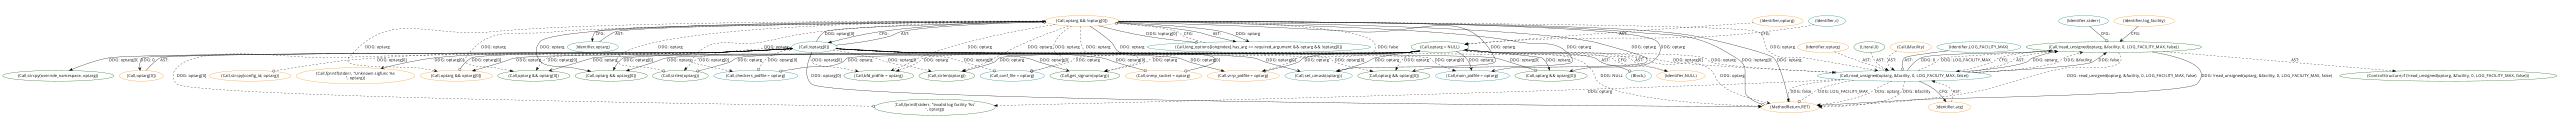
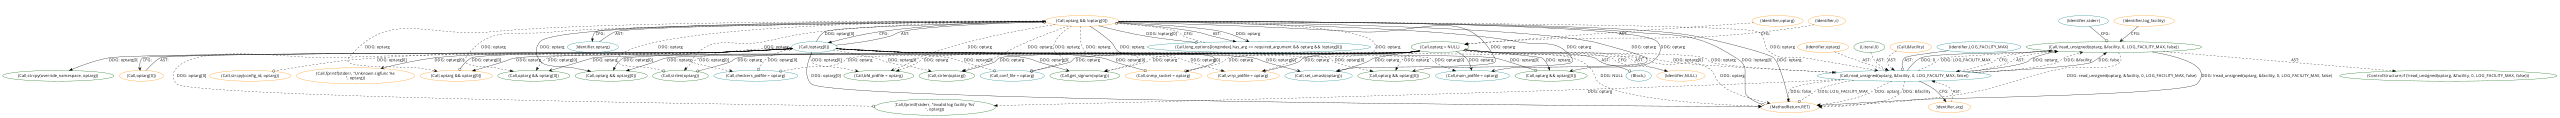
node "(Identifier,c)": color teal -> darkorange
edge "(Call,optarg && !optarg[0])" -> "(Call,vrrp_pidfile = optarg)": label "DDG: false" -> "DDG: optarg"
edge "(Identifier,NULL)" -> "(Call,optarg = NULL)": arrowhead vee -> odot
edge "(Call,!optarg[0])" -> "(Call,vrrp_pidfile = optarg)": style solid -> dashed
edge "(Call,optarg = NULL)" -> "(Call,checkers_pidfile = optarg)": style solid -> dashed
edge "(Call,optarg = NULL)" -> "(Call,conf_file = optarg)": style dashed -> solid
edge "(Call,optarg = NULL)" -> "(Call,snmp_socket = optarg)": added, label "DDG: optarg"
edge "(Call,!optarg[0])" -> "(Call,optarg[0])": label "DDG: 0" -> "CFG: "
